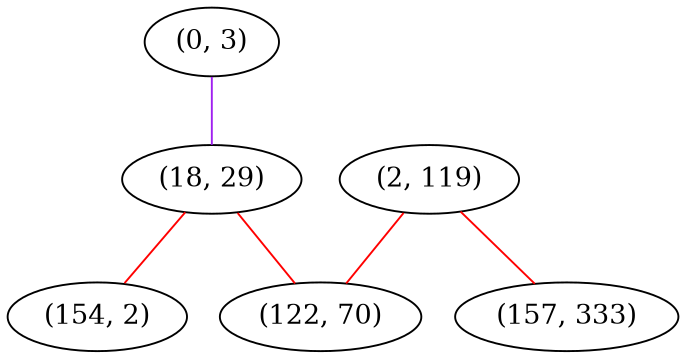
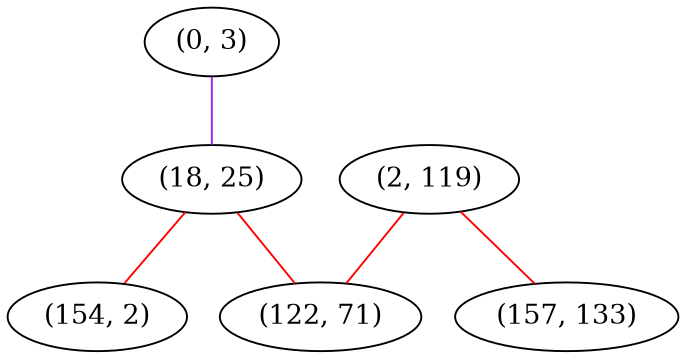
node "(18, 29)": label "(18, 29)" -> "(18, 25)"
node "(122, 70)": label "(122, 70)" -> "(122, 71)"
node "(157, 333)": label "(157, 333)" -> "(157, 133)"
